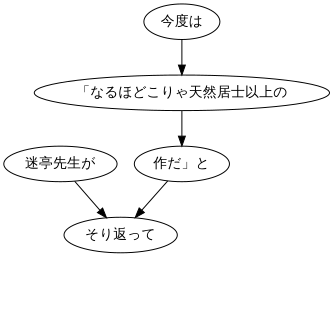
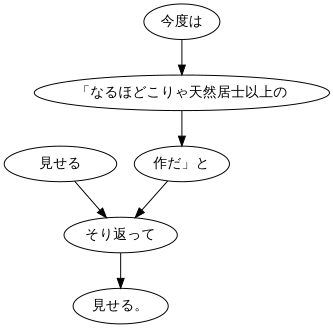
node "迷亭先生が": label "迷亭先生が" -> "見せる"
node "見せる。": added
